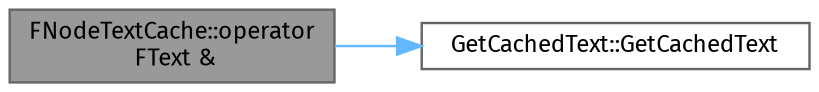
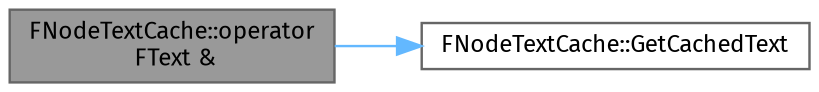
node "GetCachedText::GetCachedText": label "GetCachedText::GetCachedText" -> "FNodeTextCache::GetCachedText"
